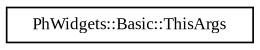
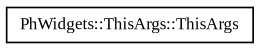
node "PhWidgets::Basic::ThisArgs": label "PhWidgets::Basic::ThisArgs" -> "PhWidgets::ThisArgs::ThisArgs"
